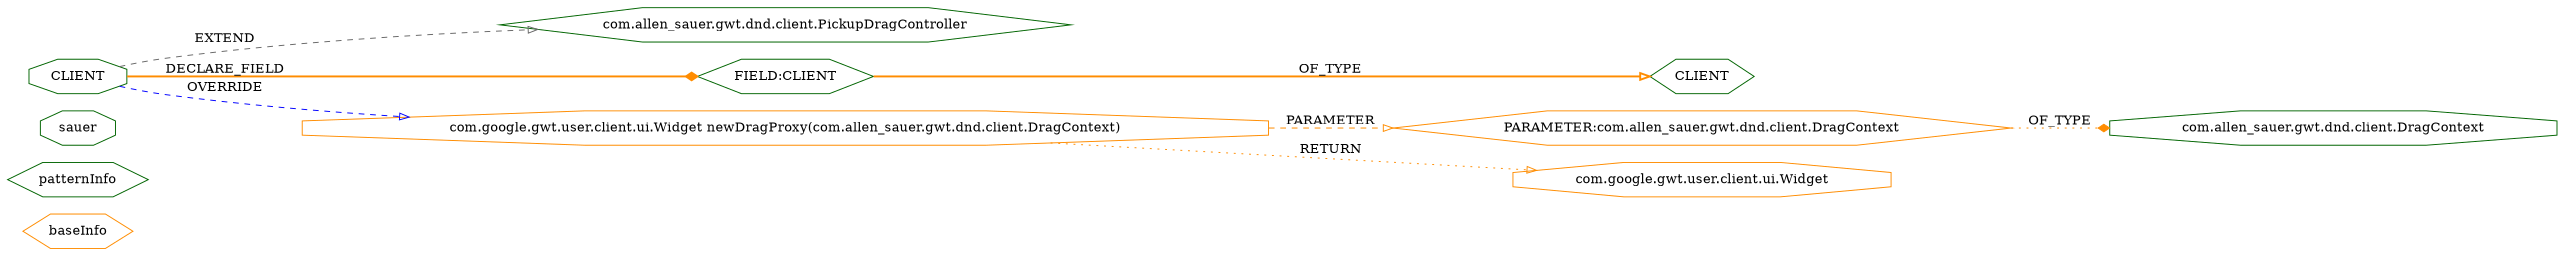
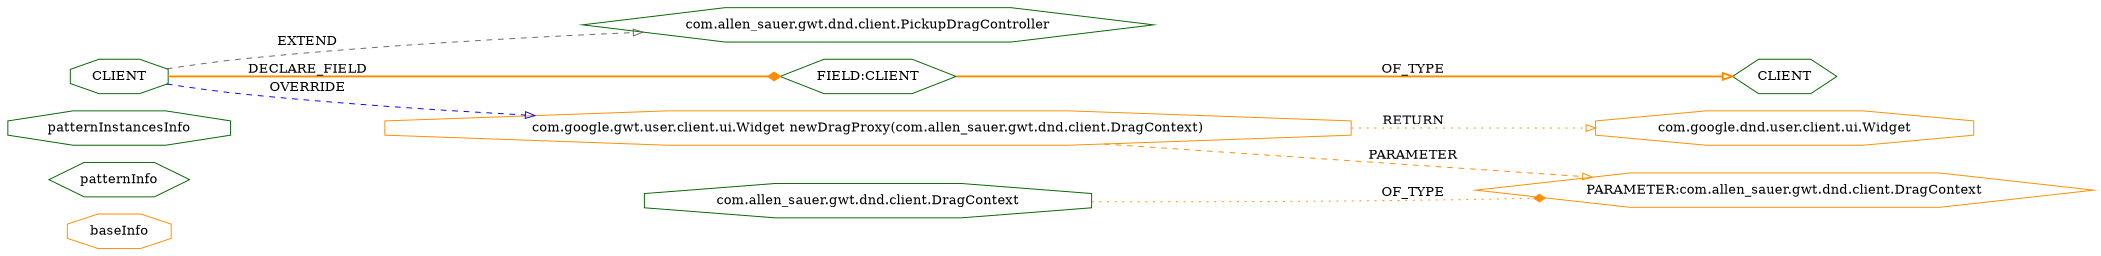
node "sauer": label "sauer" -> "patternInstancesInfo"
edge "PARAMETER:com.allen_sauer.gwt.dnd.client.DragContext" -> "com.allen_sauer.gwt.dnd.client.DragContext": reversed
node "com.google.gwt.user.client.ui.Widget": label "com.google.gwt.user.client.ui.Widget" -> "com.google.dnd.user.client.ui.Widget"
node "baseInfo": shape hexagon -> octagon
